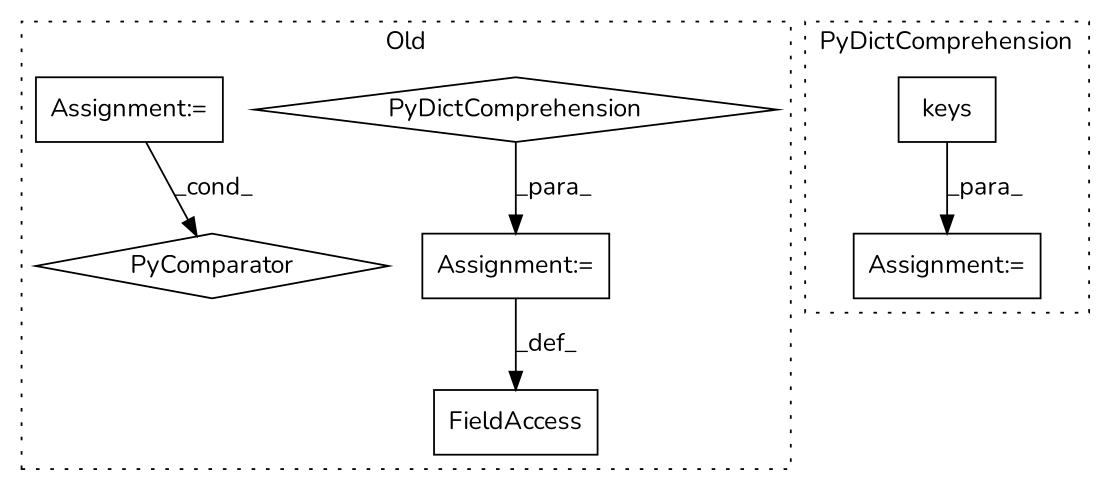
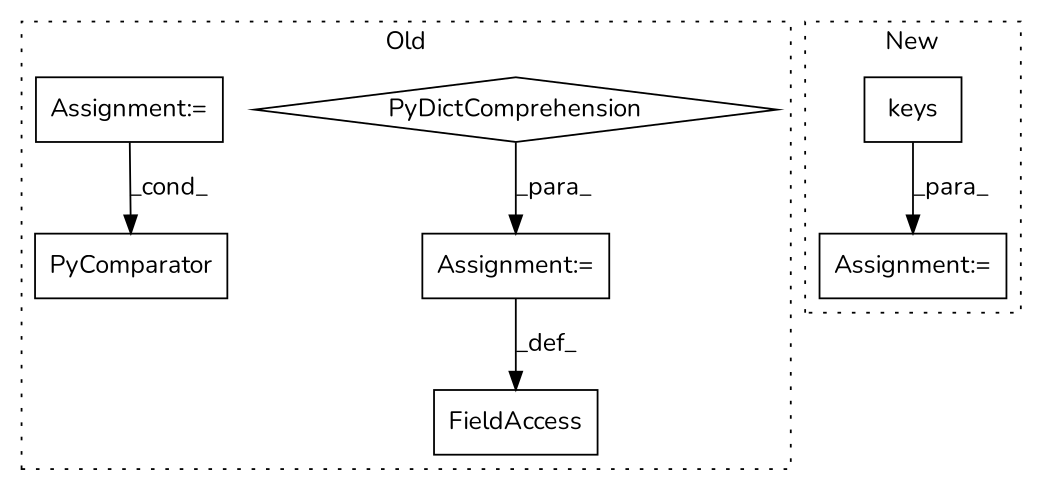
cluster "PyDictComprehension": label "PyDictComprehension" -> "New"
node "PyComparator": shape diamond -> box
